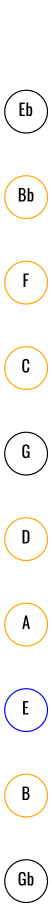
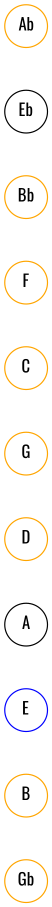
node "Ab": added
node "G": color black -> orange
node "A": color orange -> black
node "Gb": color black -> orange
